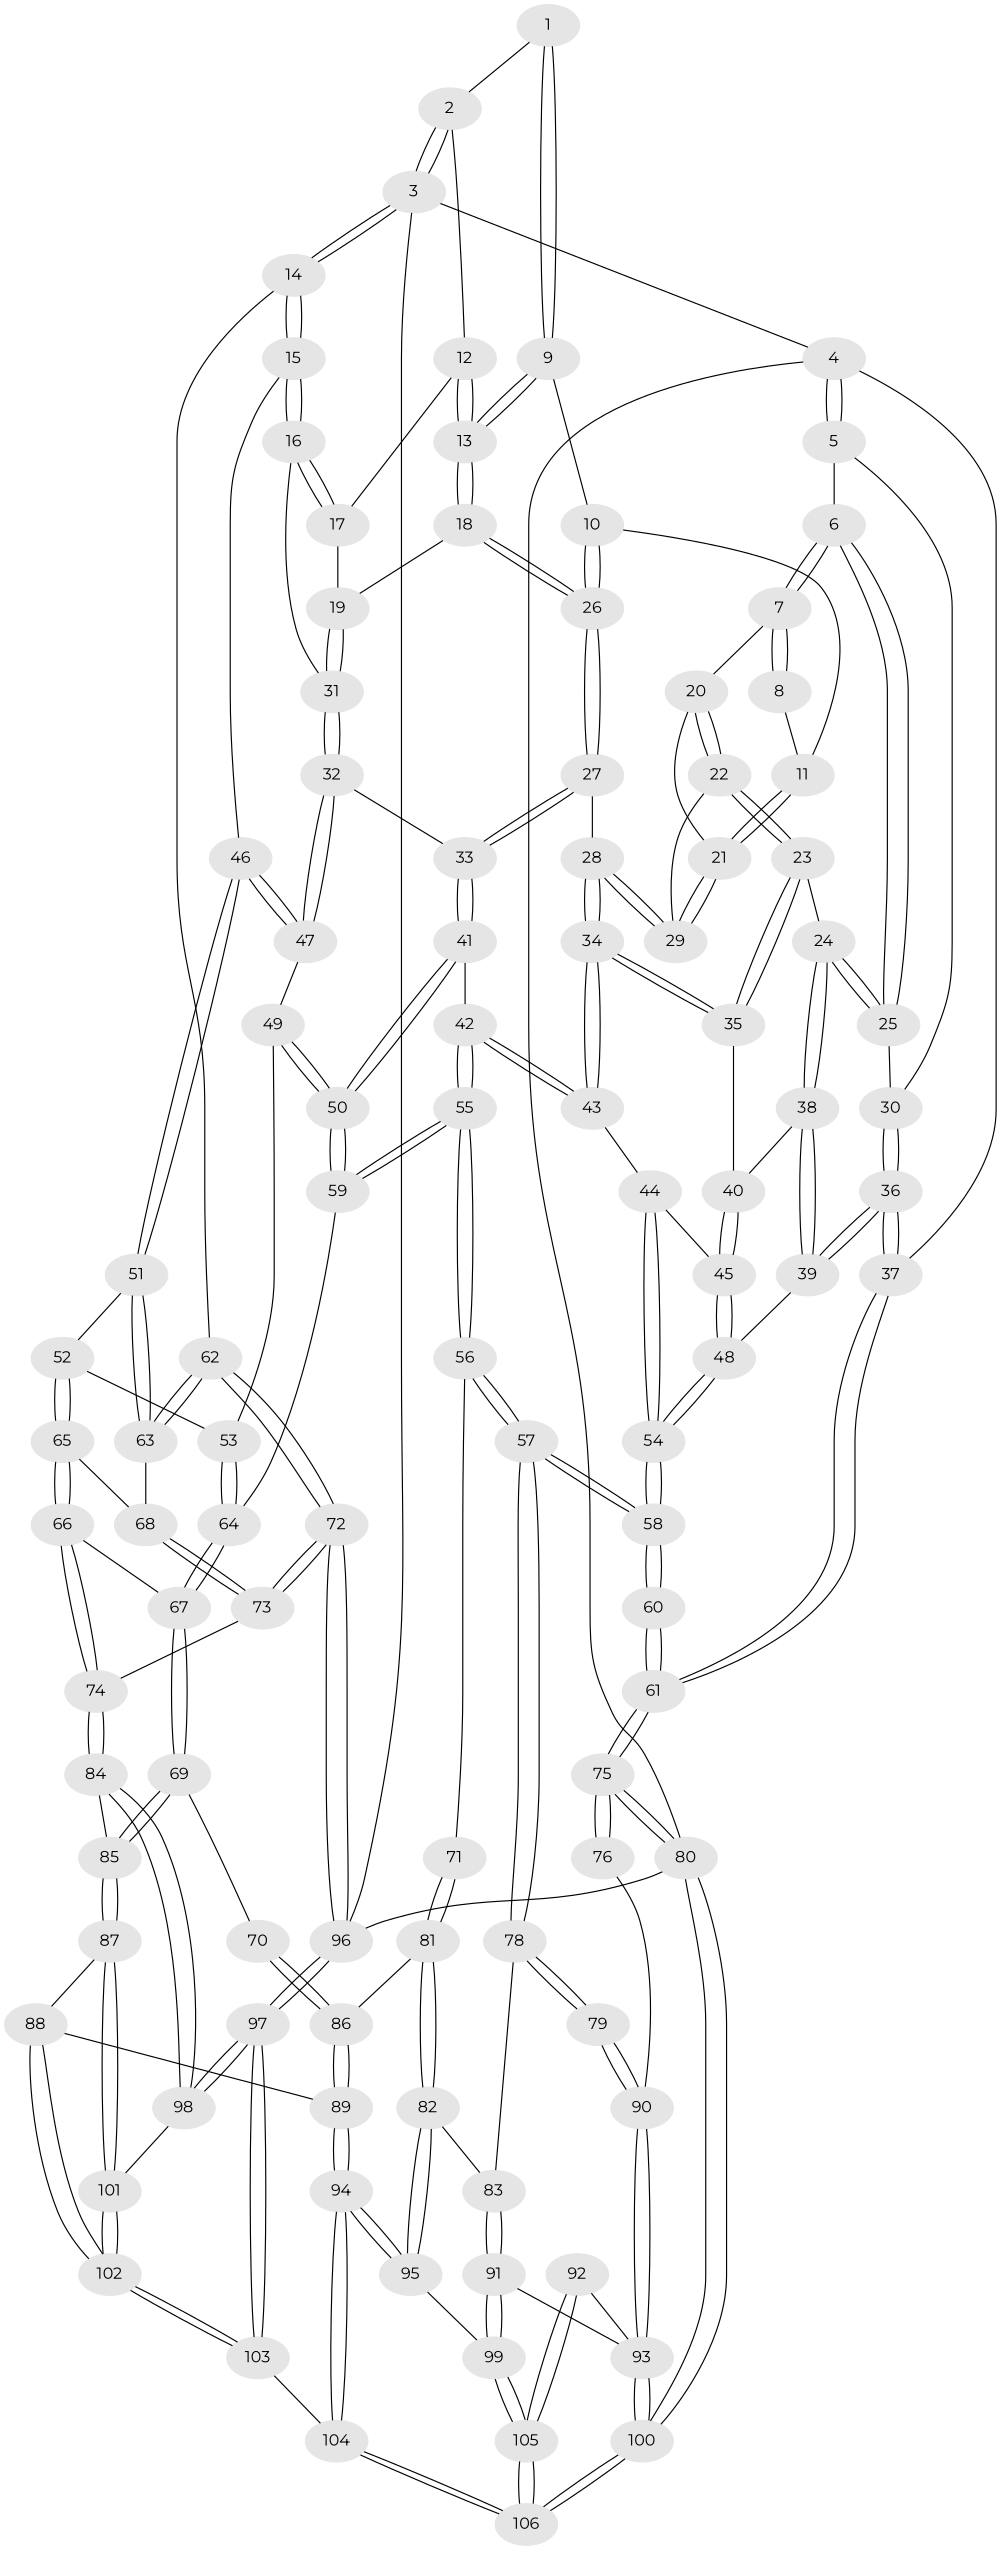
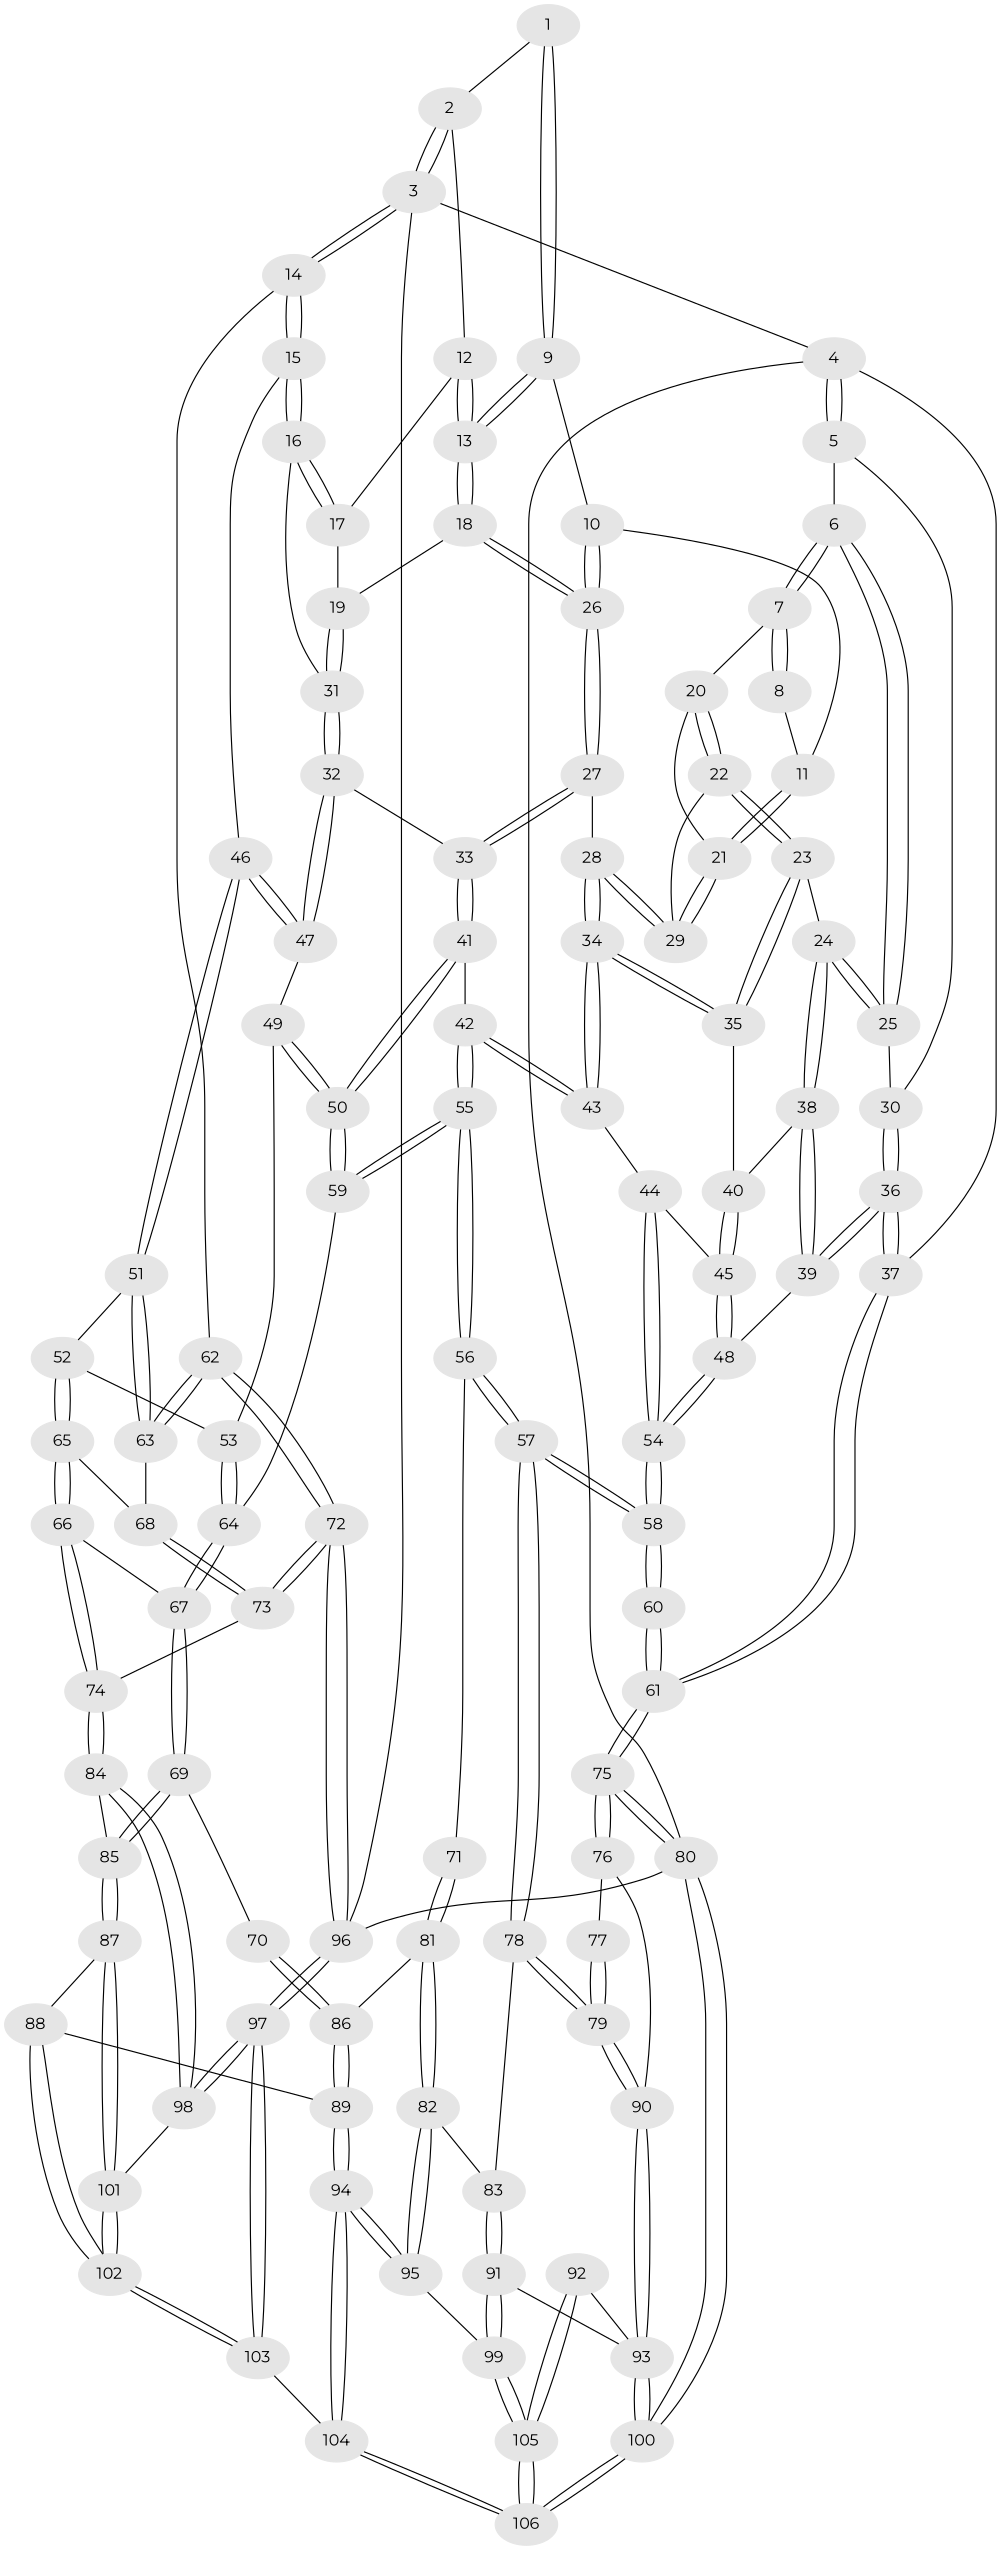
node "77": added
